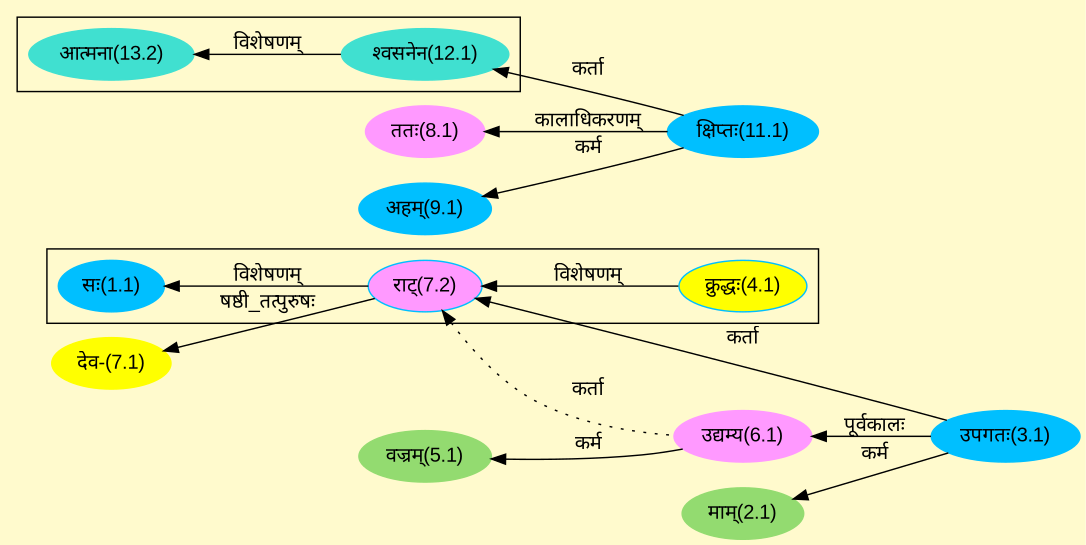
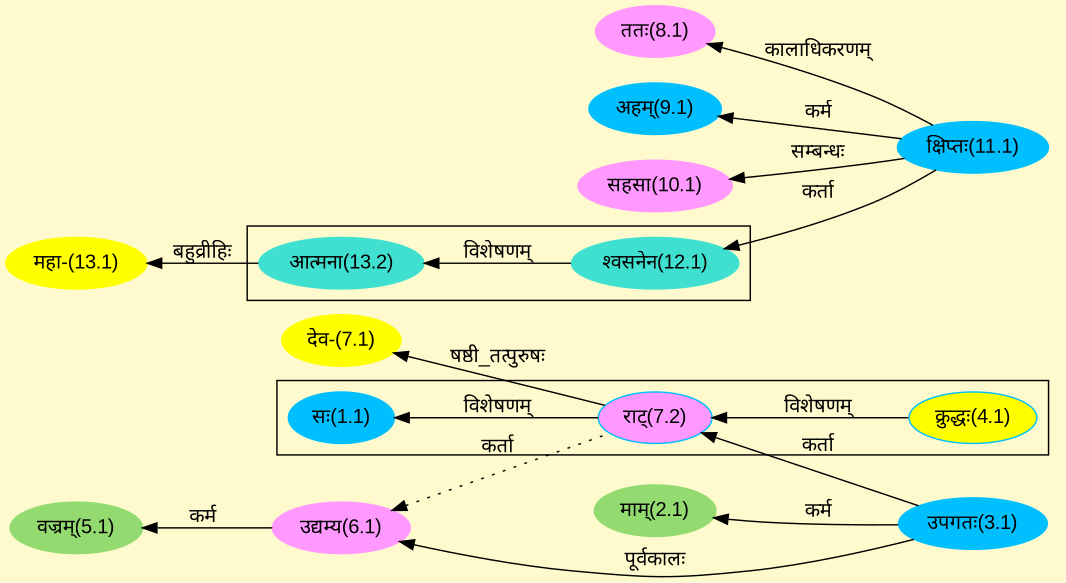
node "सहसा(10.1)": added
node "महा-(13.1)": added
edge "उद्यम्य(6.1)" -> "राट्(7.2)": reversed
